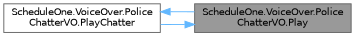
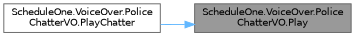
edge "ScheduleOne.VoiceOver.Police ChatterVO.Play" -> "ScheduleOne.VoiceOver.Police ChatterVO.PlayChatter": removed
